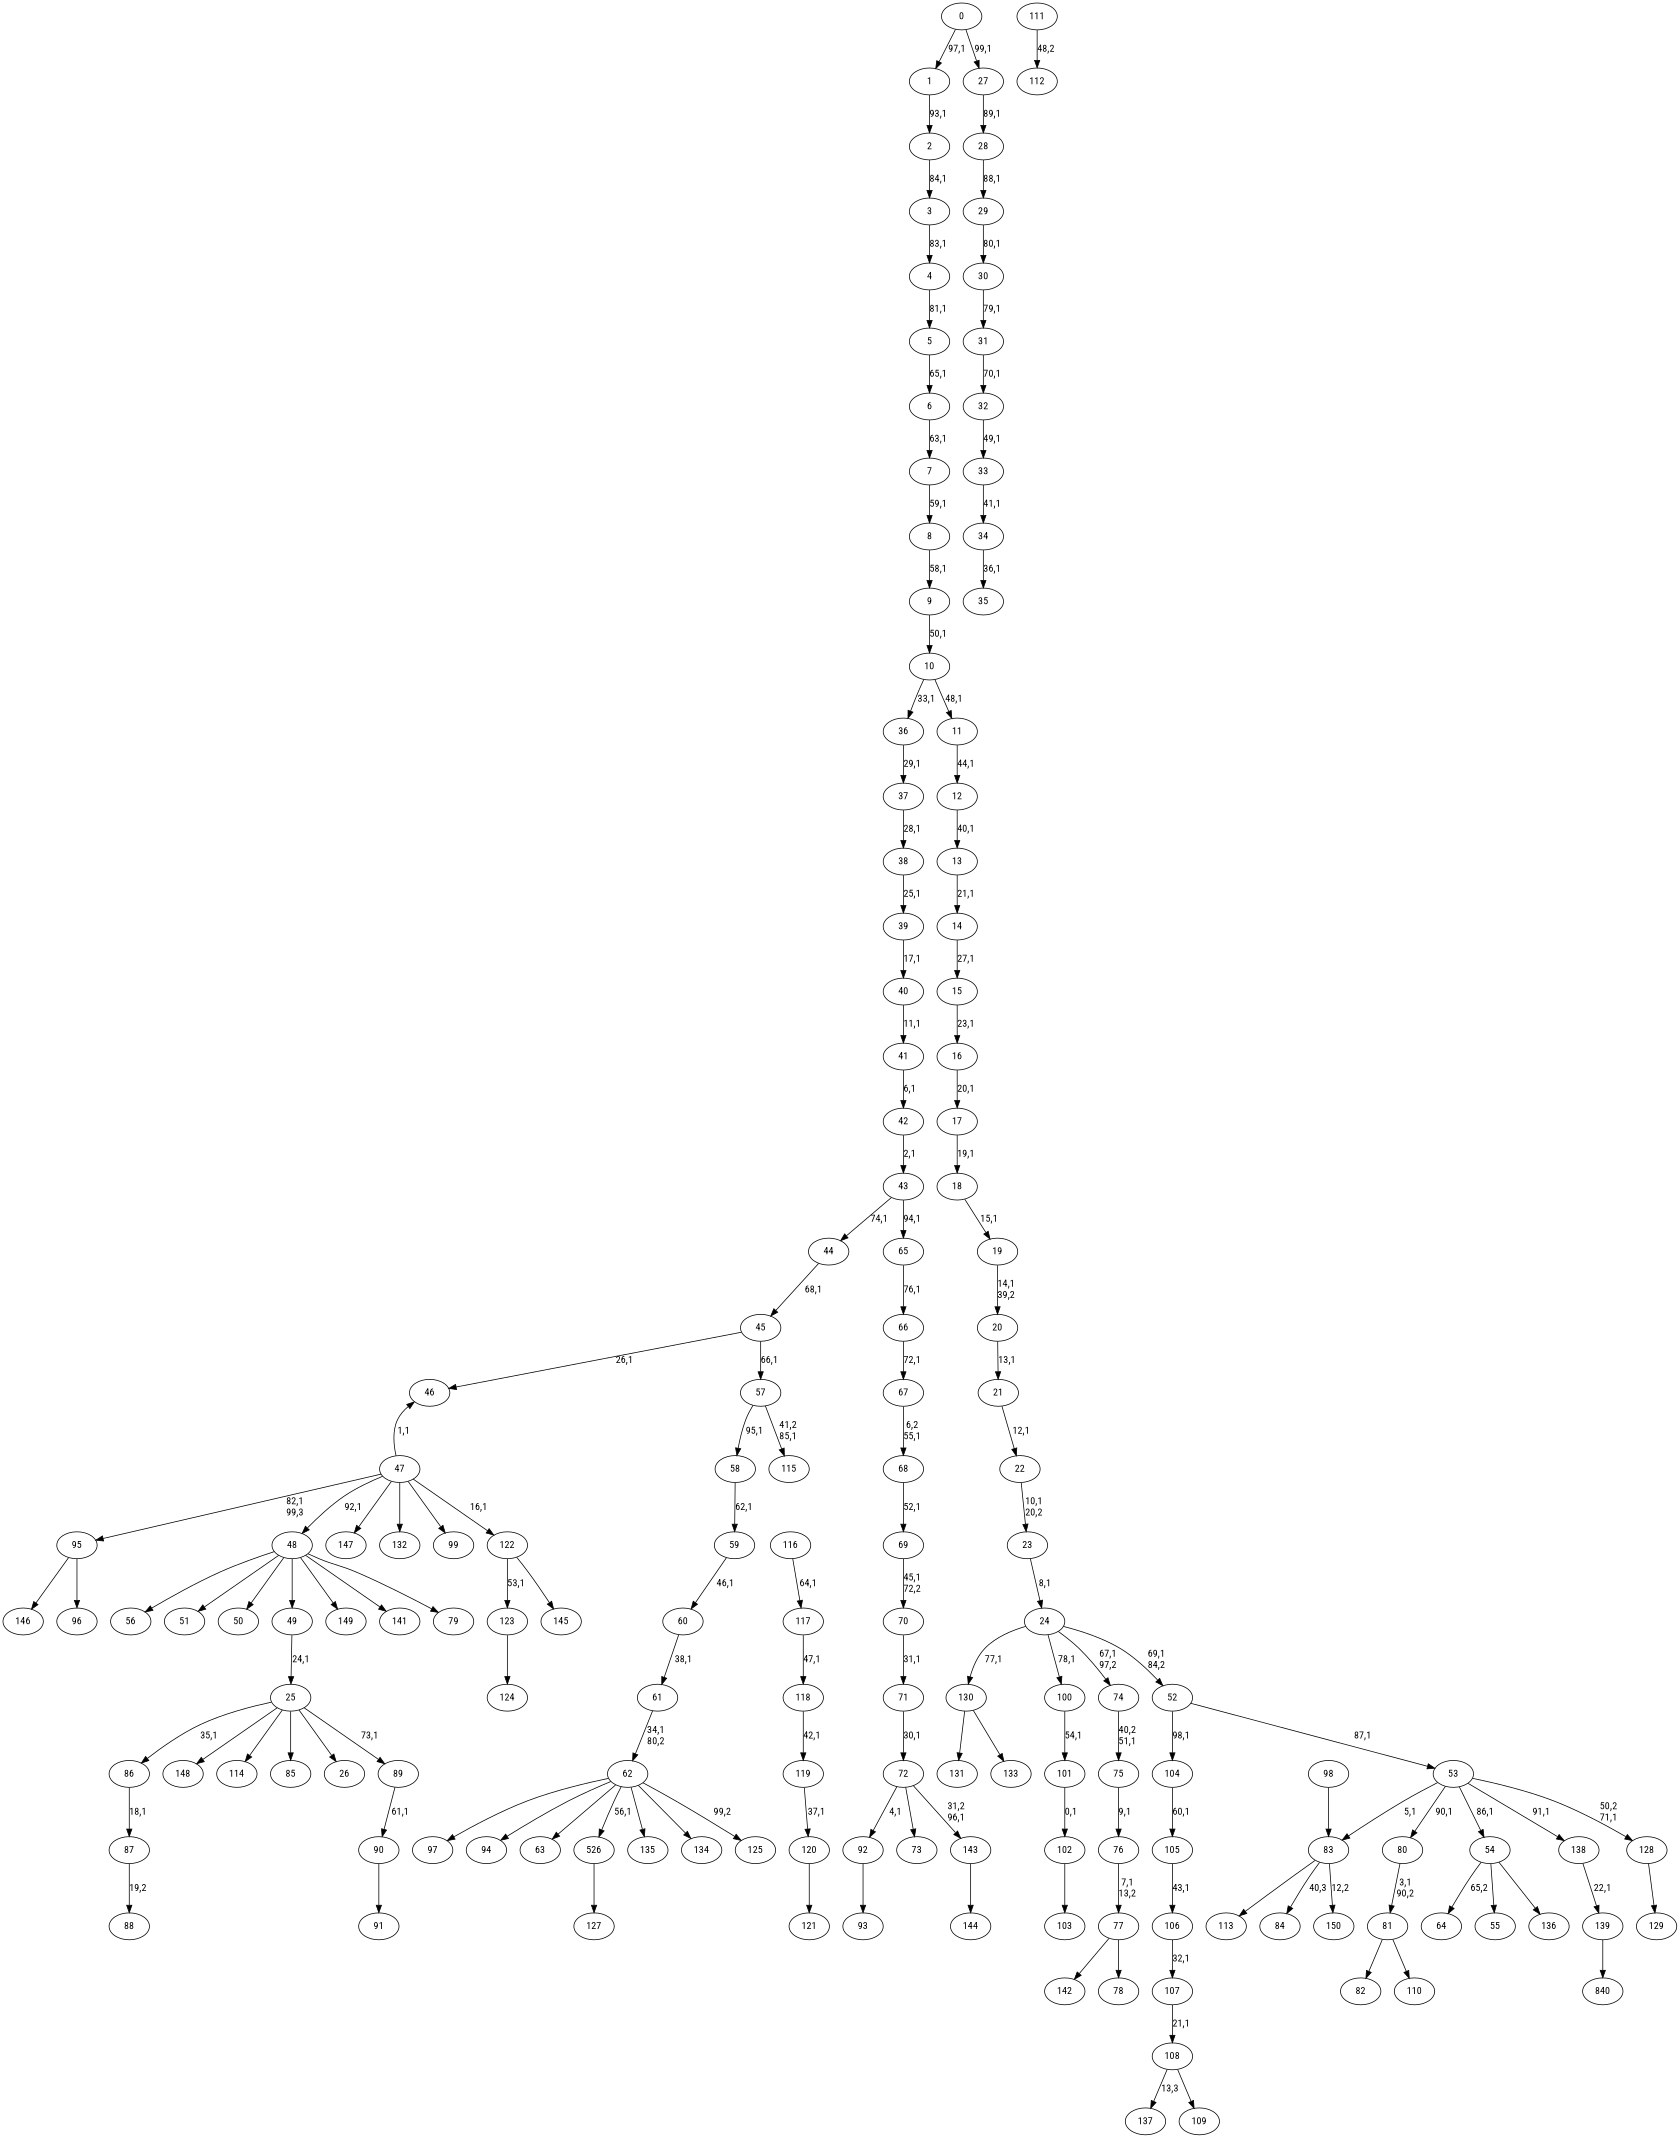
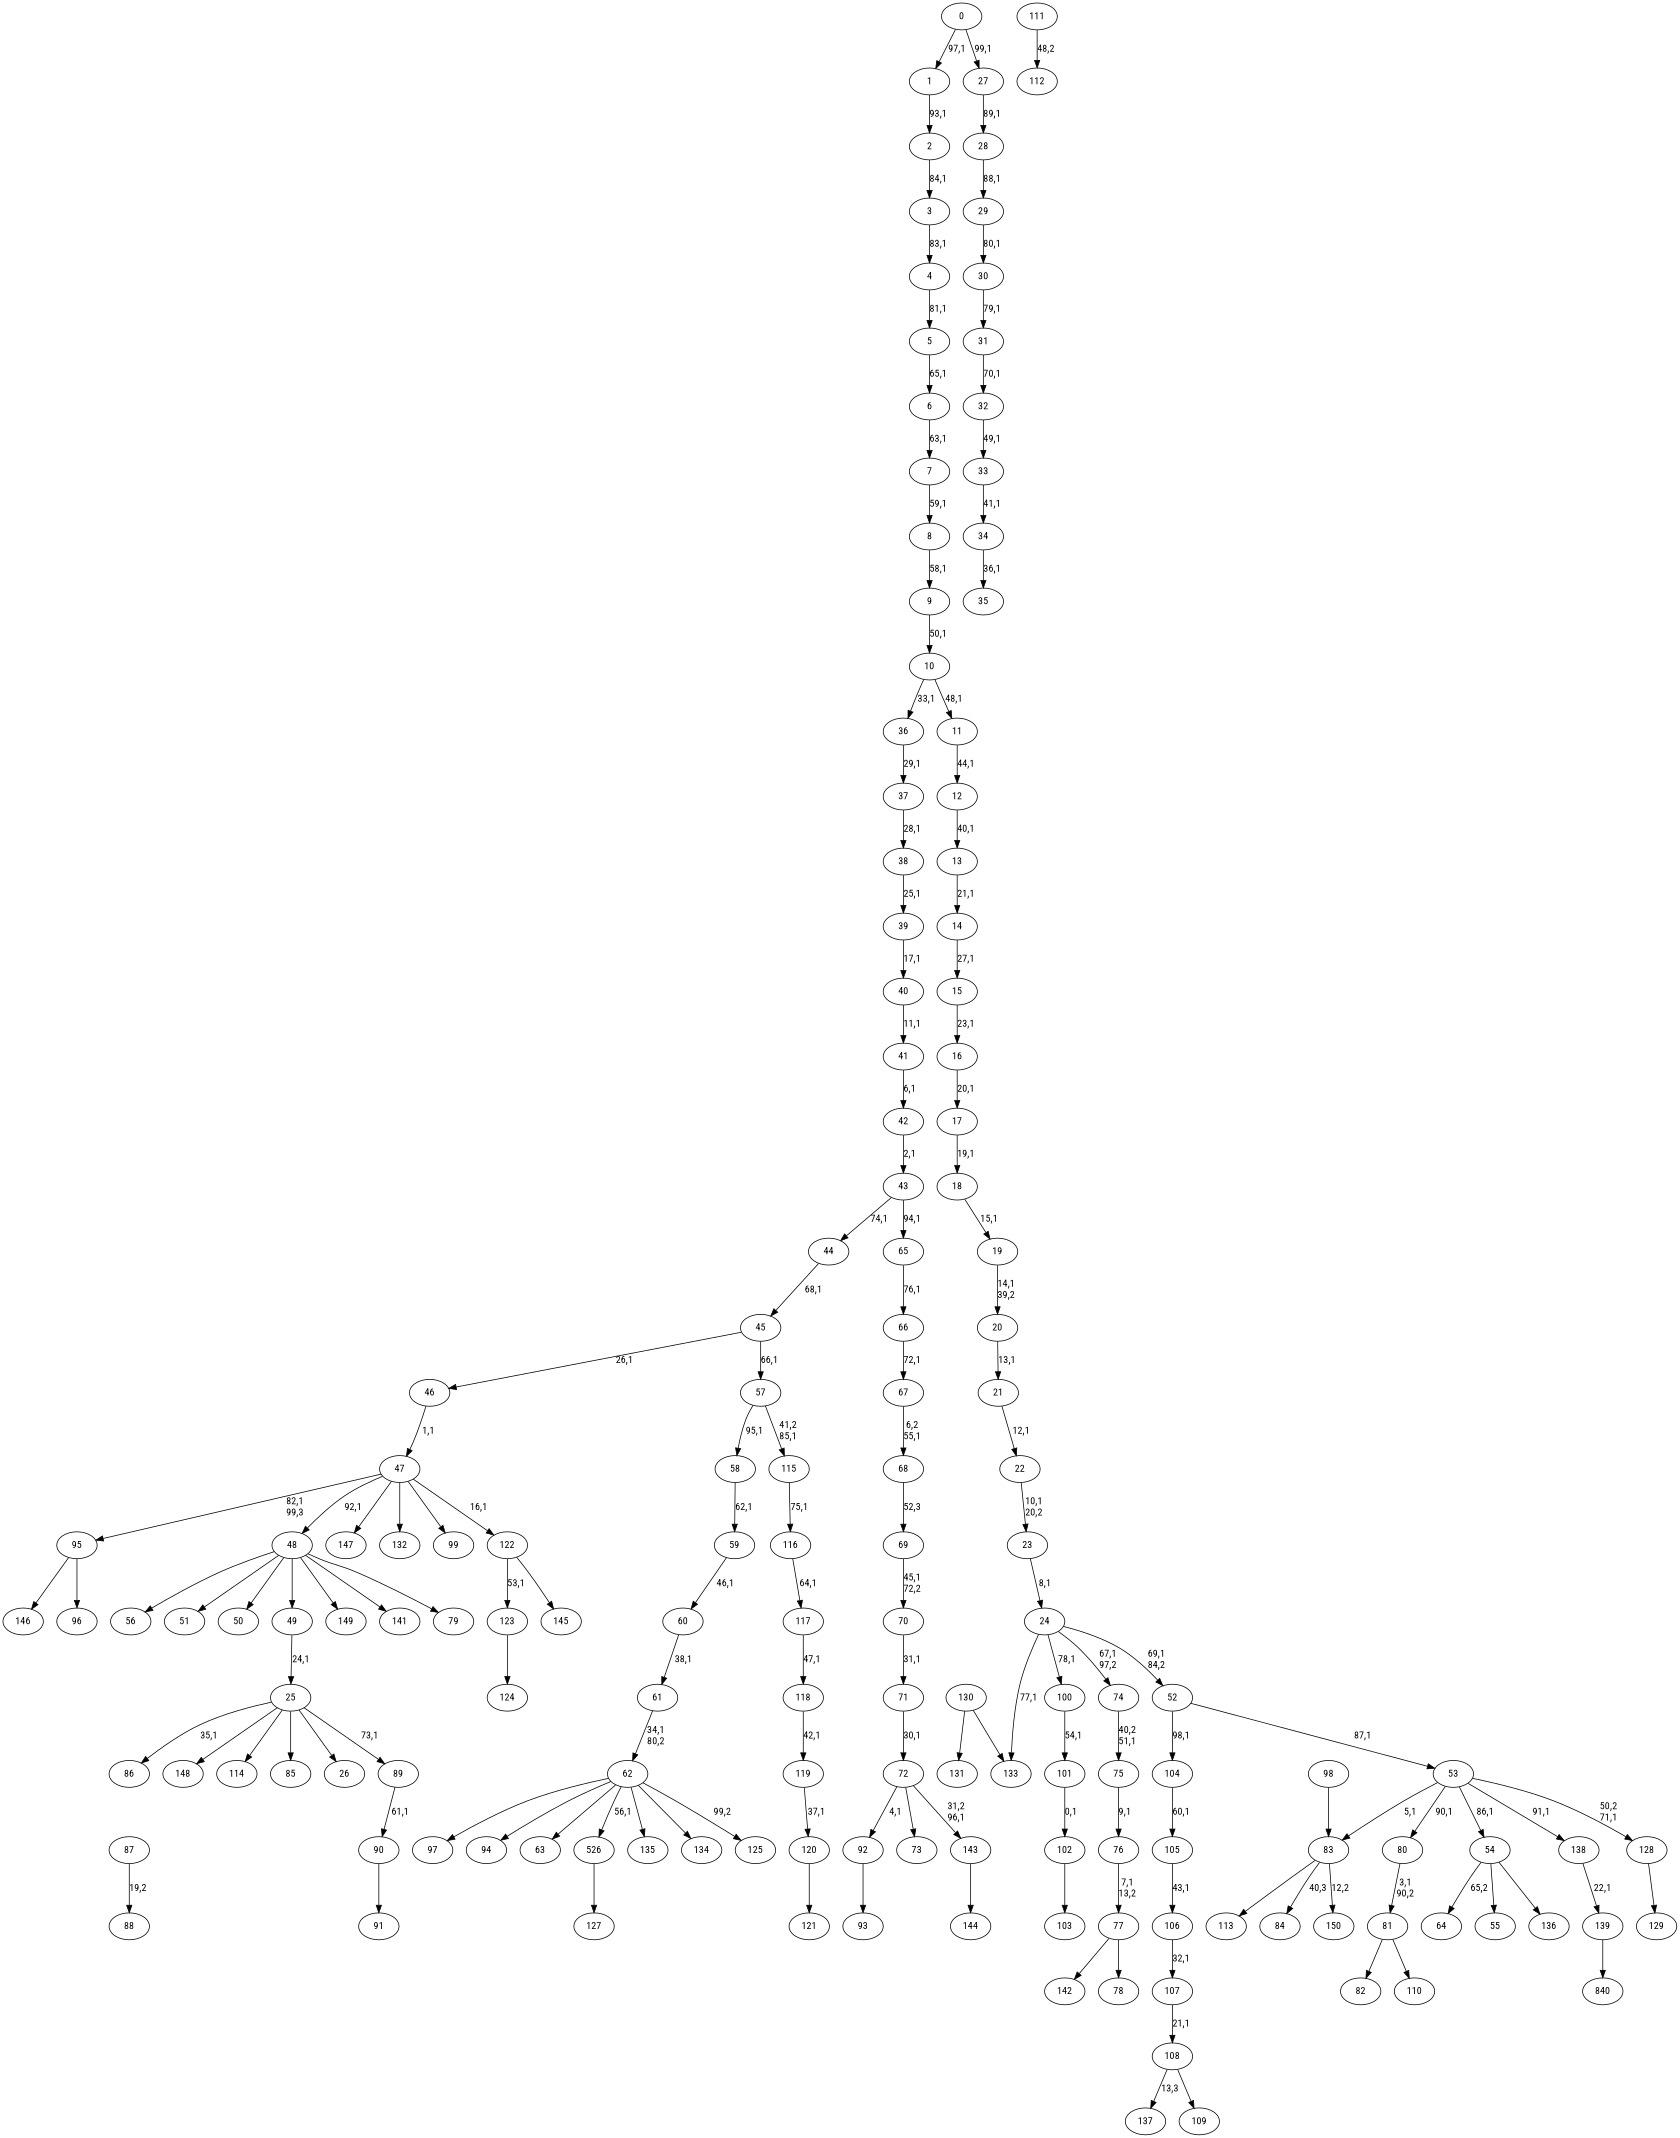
edge "47" -> "46": reversed
edge "115" -> "116": added, label "75,1"
edge "68" -> "69": label "52,1" -> "52,3"
edge "24" -> "130": now "24" -> "133"
edge "86" -> "87": removed, label "18,1"
